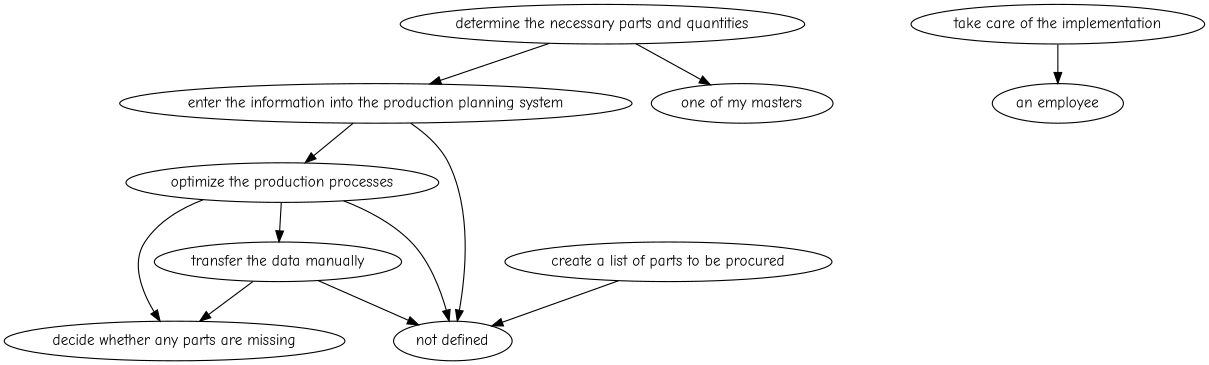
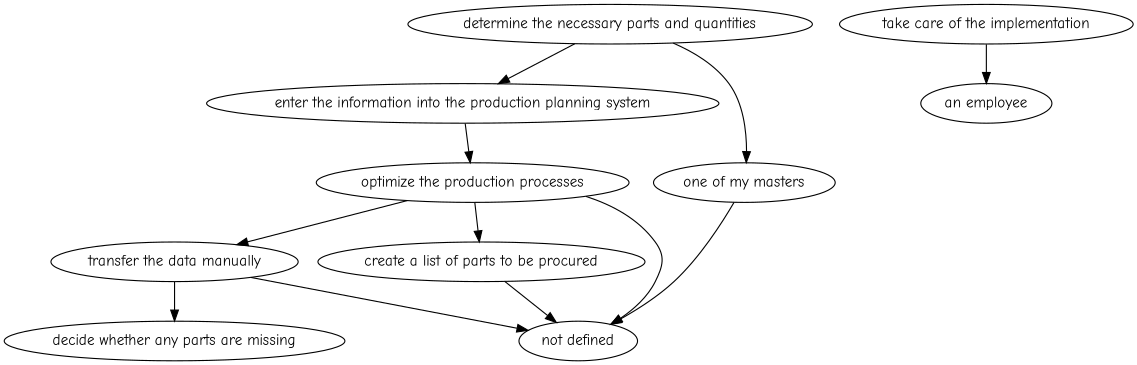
edge "enter the information into the production planning system" -> "not defined": now "one of my masters" -> "not defined"
edge "optimize the production processes" -> "decide whether any parts are missing": now "optimize the production processes" -> "create a list of parts to be procured"
